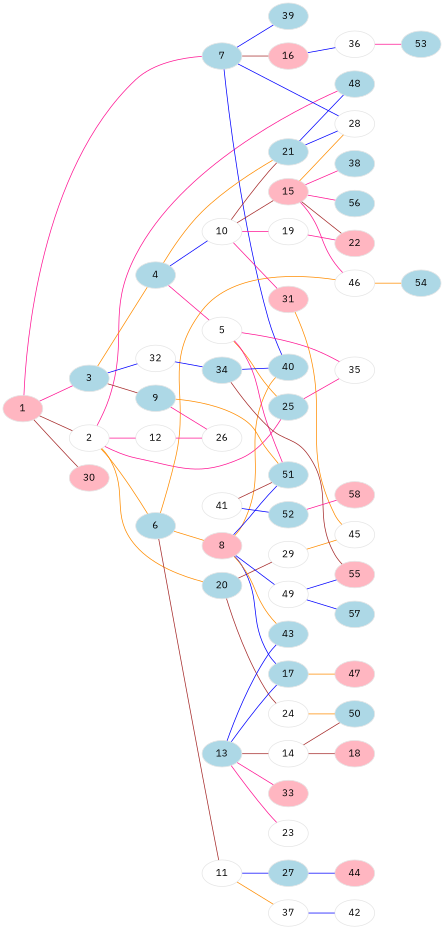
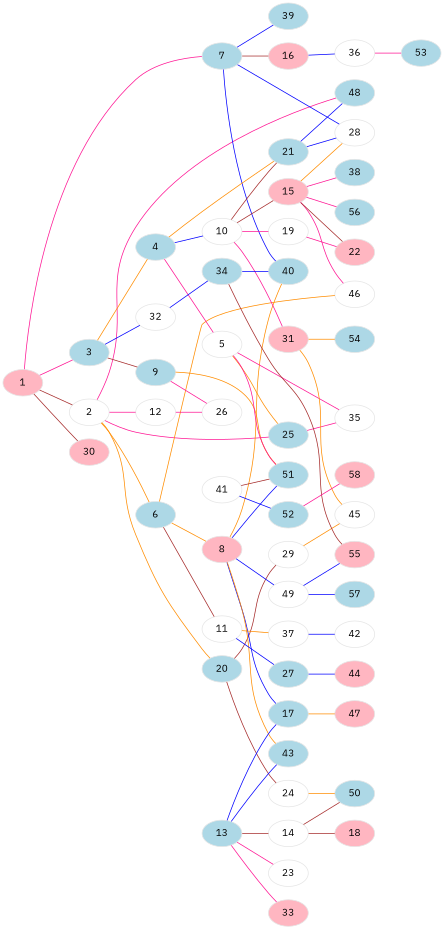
edge "46" -- "54": now "31" -- "54"
